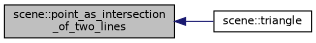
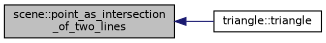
node "scene::triangle": label "scene::triangle" -> "triangle::triangle"
